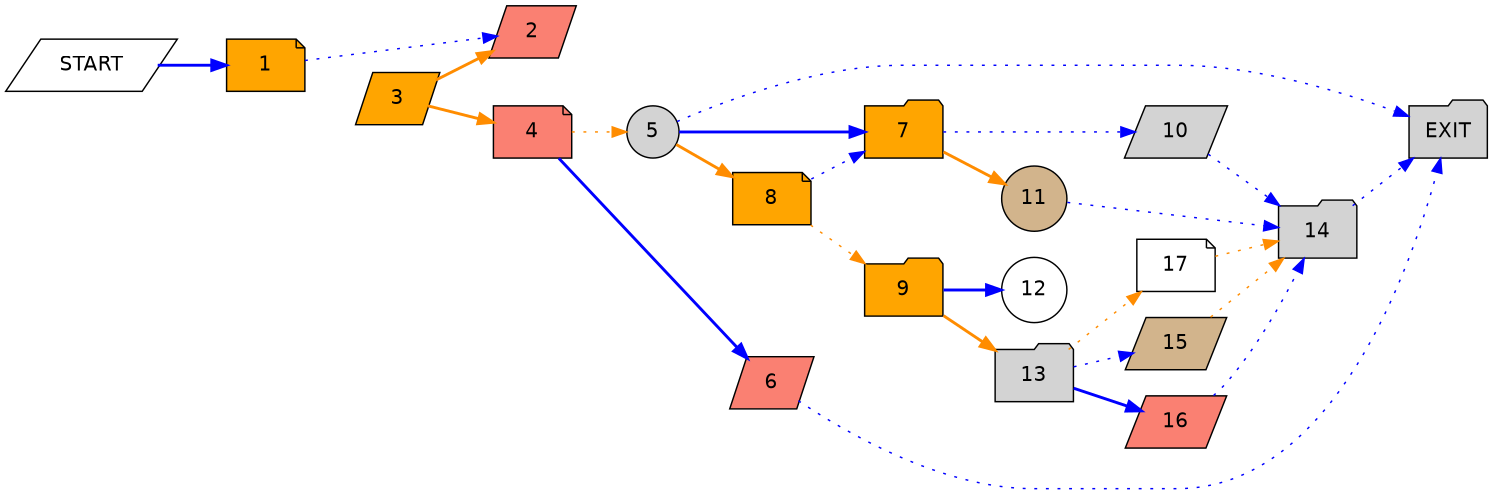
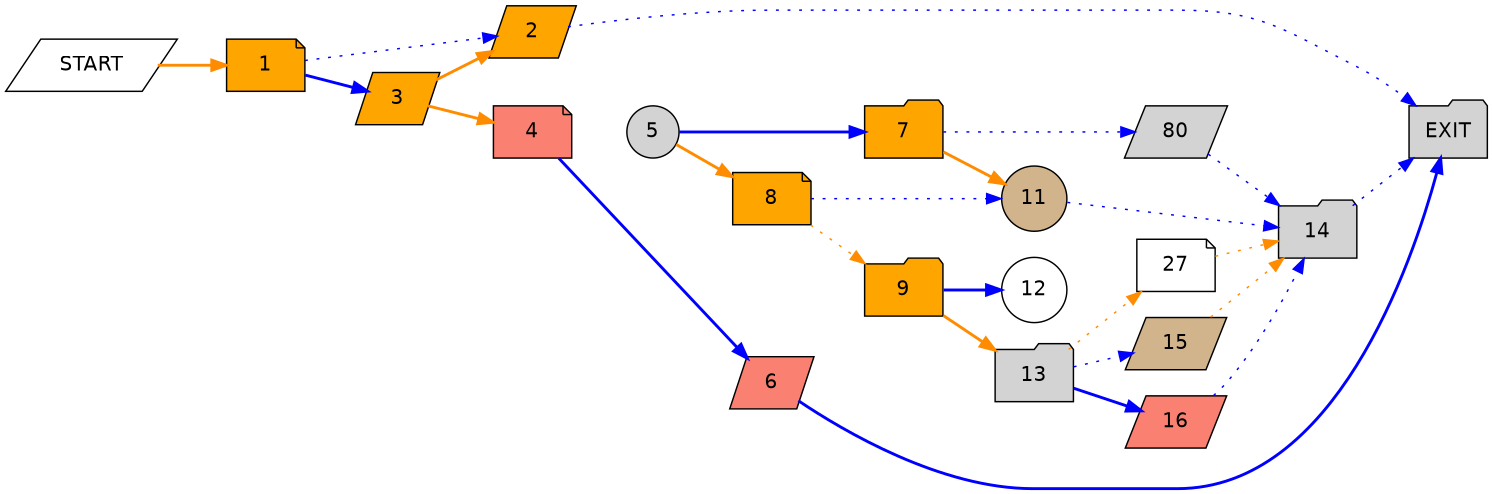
node "2": fillcolor salmon -> orange
edge "START" -> "1": color blue -> darkorange
edge "5" -> "EXIT": now "2" -> "EXIT"
edge "1" -> "3": added
edge "4" -> "5": removed
node "10": label "10" -> "80"
edge "8" -> "7": now "8" -> "11"
node "17": label "17" -> "27"
edge "6" -> "EXIT": style dotted -> bold
